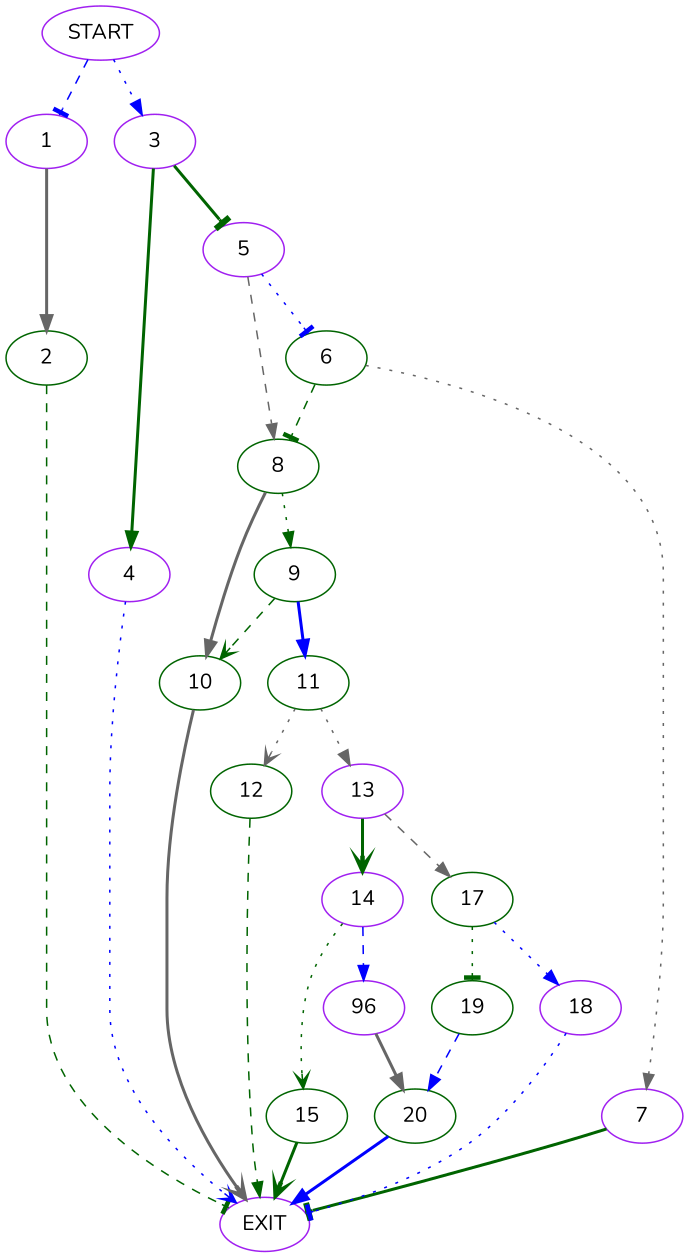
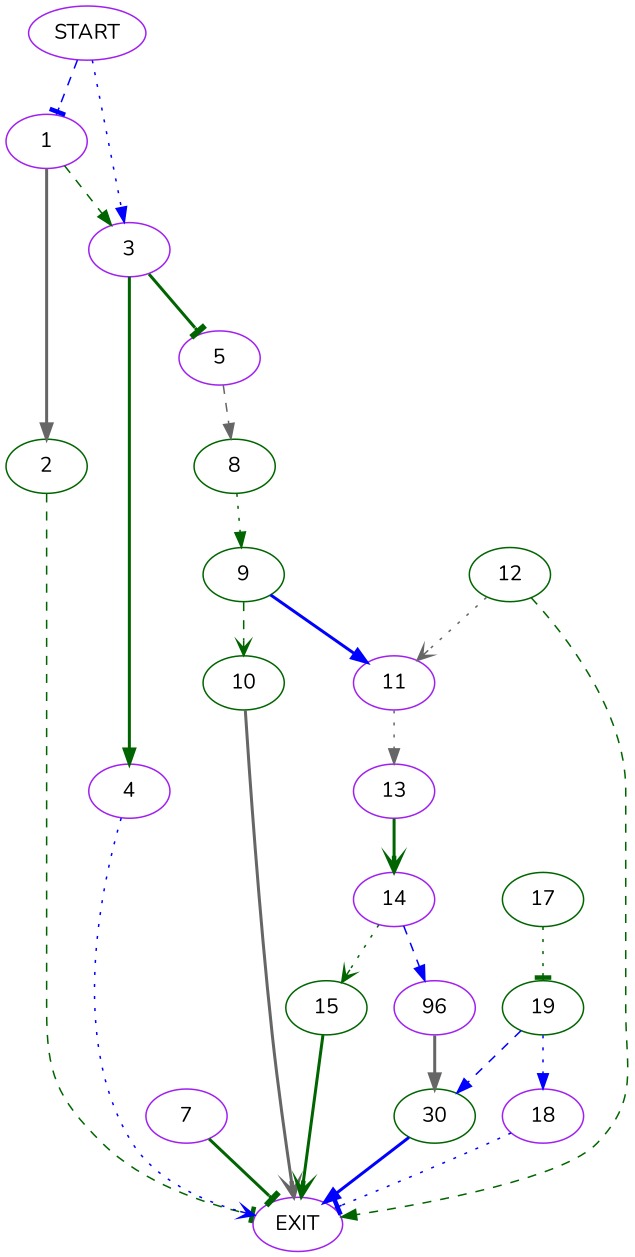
edge "1" -> "3": added
node "6": removed
edge "8" -> "10": removed
node "11": color darkgreen -> purple
edge "11" -> "12": reversed
edge "13" -> "17": removed
edge "17" -> "18": now "19" -> "18"
node "20": label "20" -> "30"
